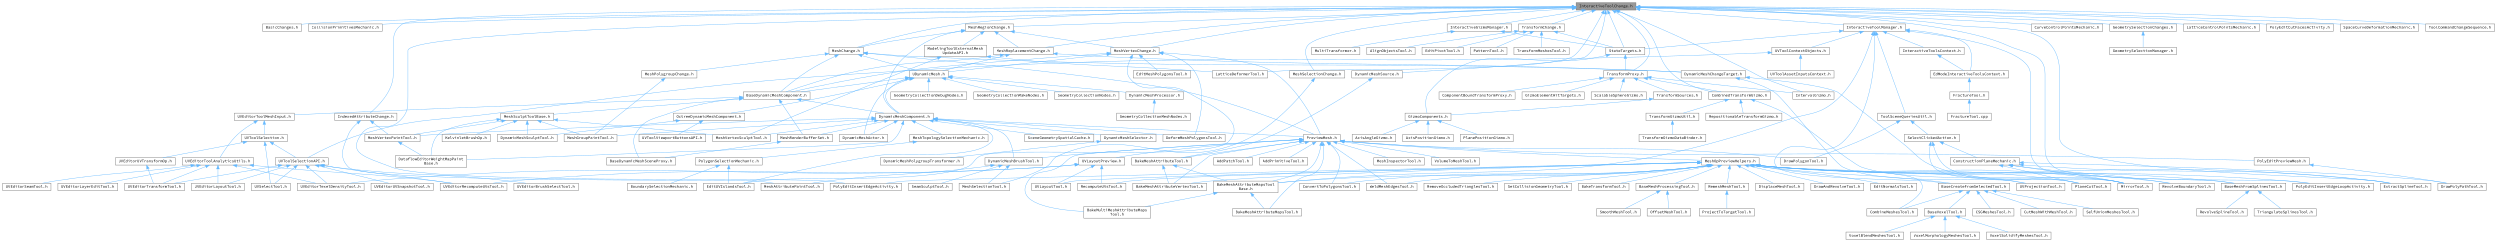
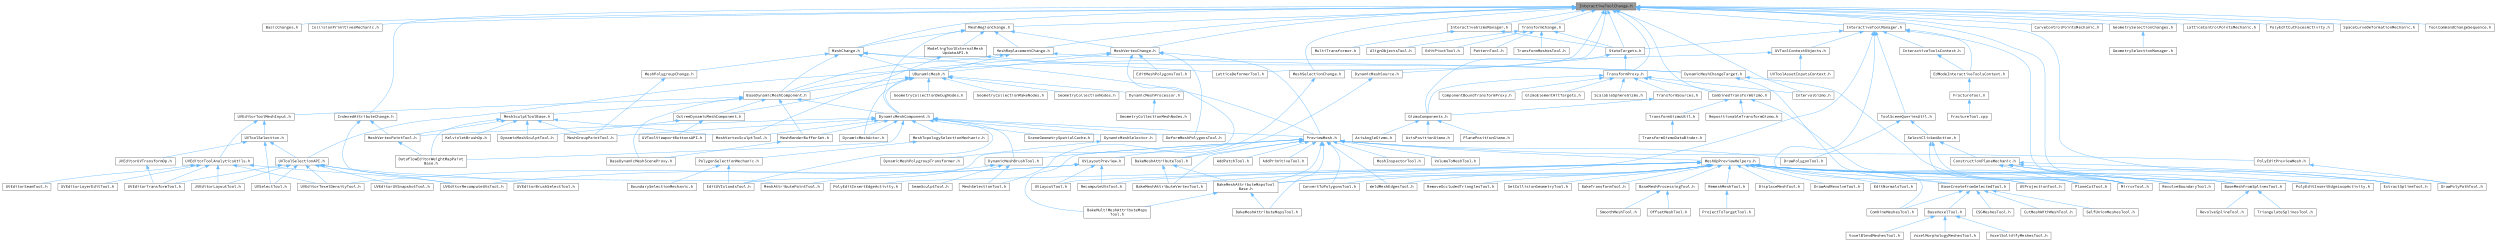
edge "PolyEditInsertEdgeActivity.h" -> "InteractiveToolChange.h": removed
edge "GizmoComponents.h" -> "TransformProxy.h": added
edge "OctreeDynamicMeshComponent.h" -> "BaseDynamicMeshComponent.h": added
